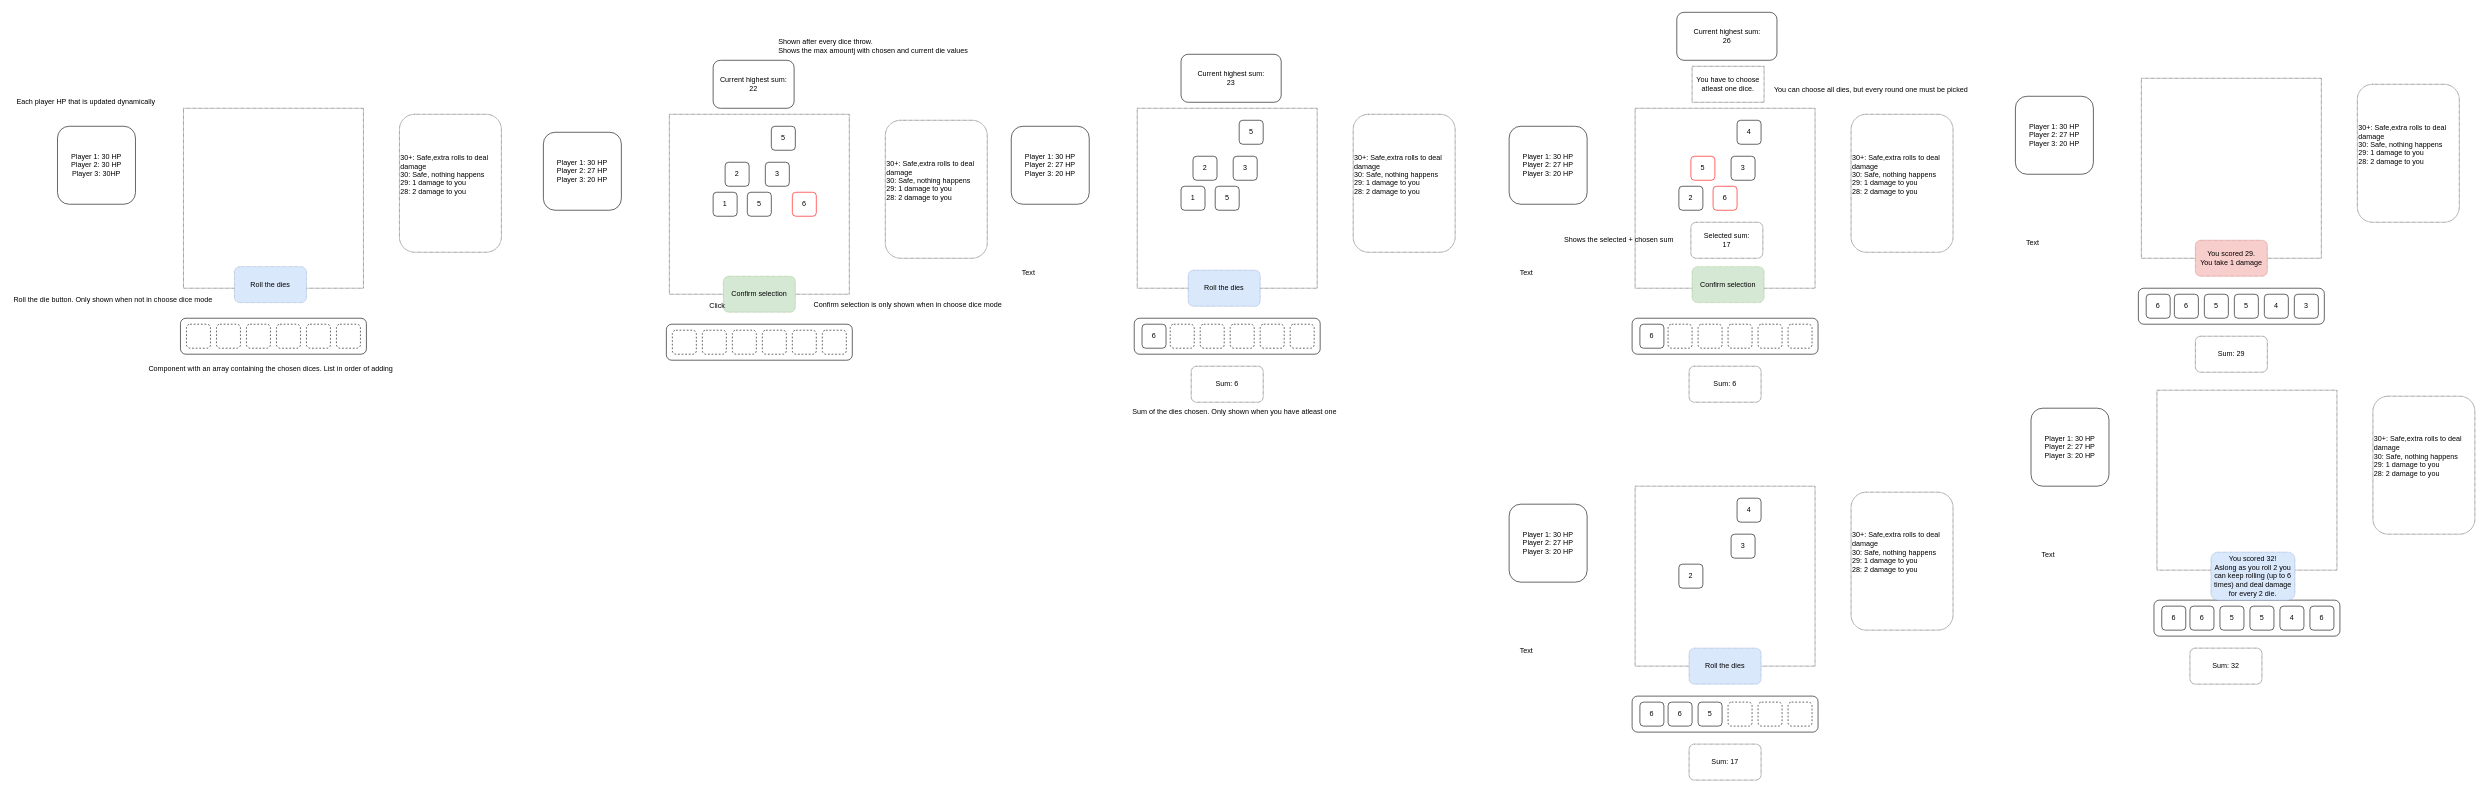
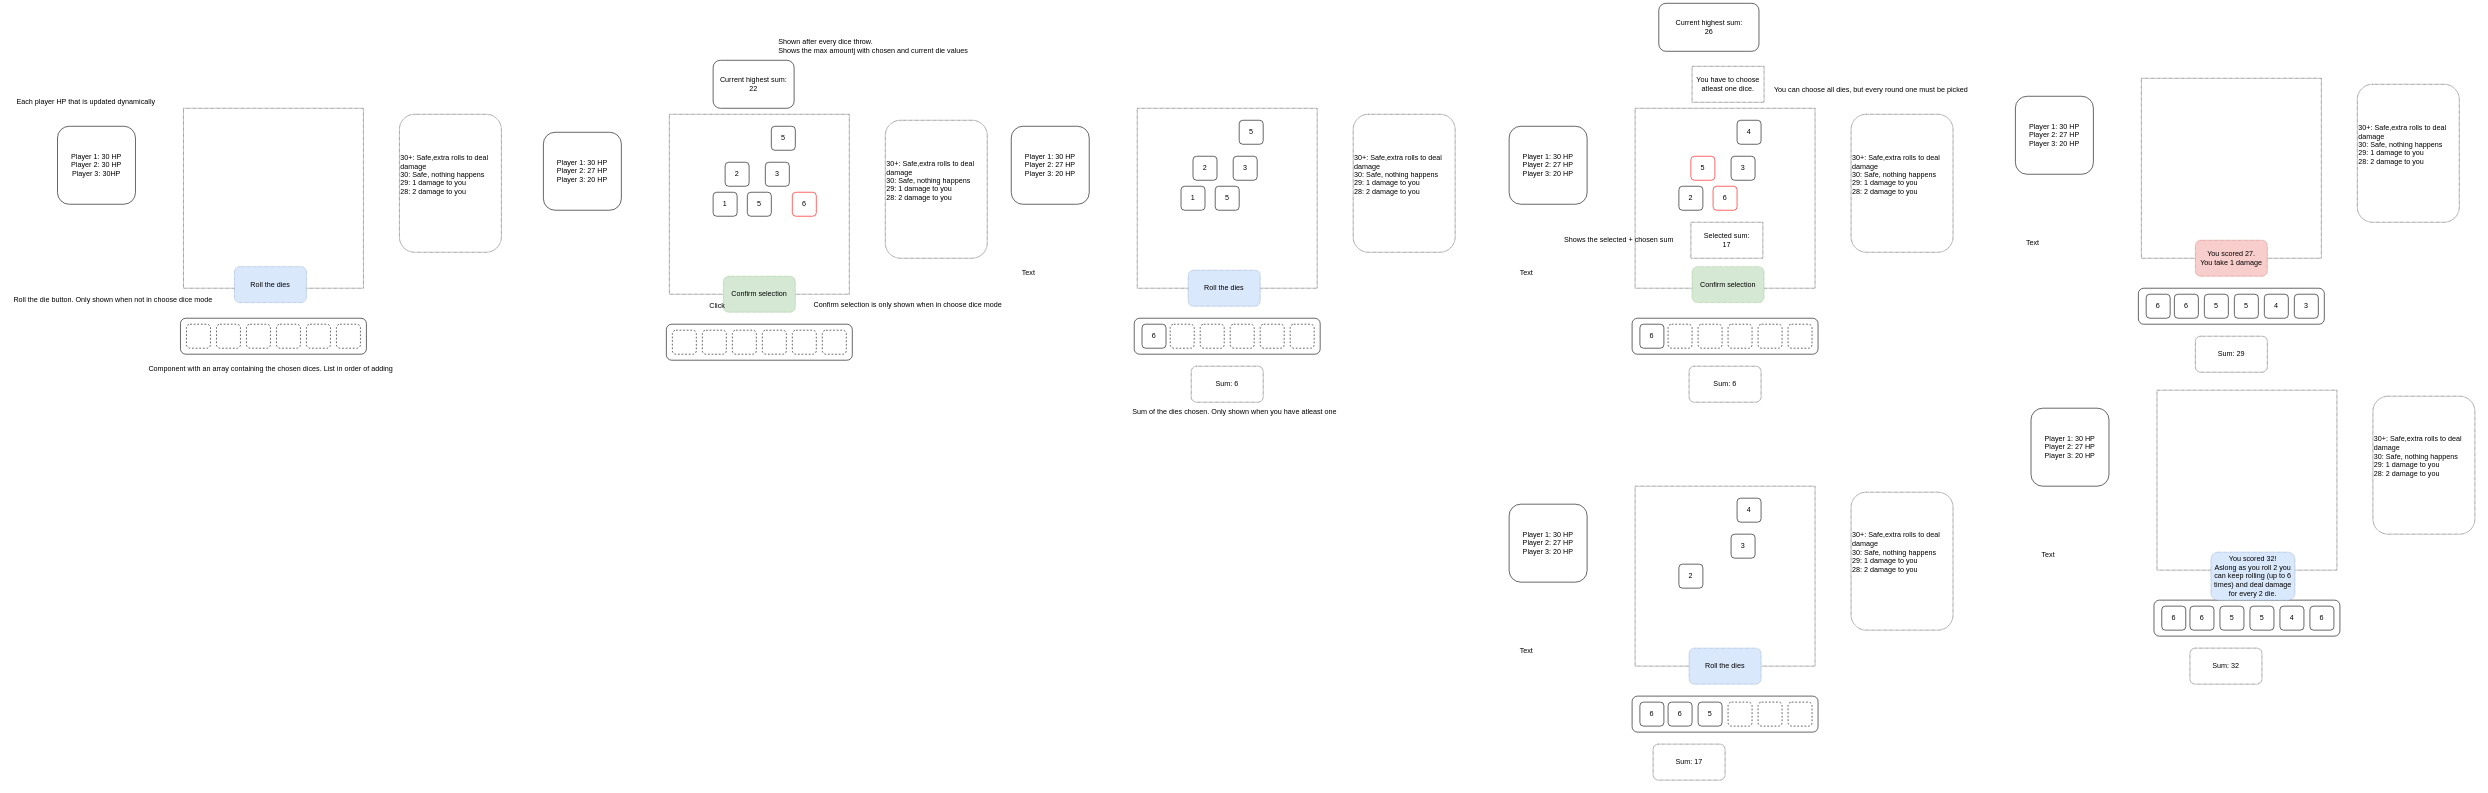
node "Current highest sum: 26": moved (1727, 36) -> (1709, 27)
node "Current highest sum: 23": removed
node "Selected sum: 17": shape rounded rectangle -> rectangle
node "You scored 29. You take 1 damage": label "You scored 29. You take 1 damage" -> "You scored 27. You take 1 damage"
node "Sum: 17": moved (1725, 762) -> (1689, 762)
